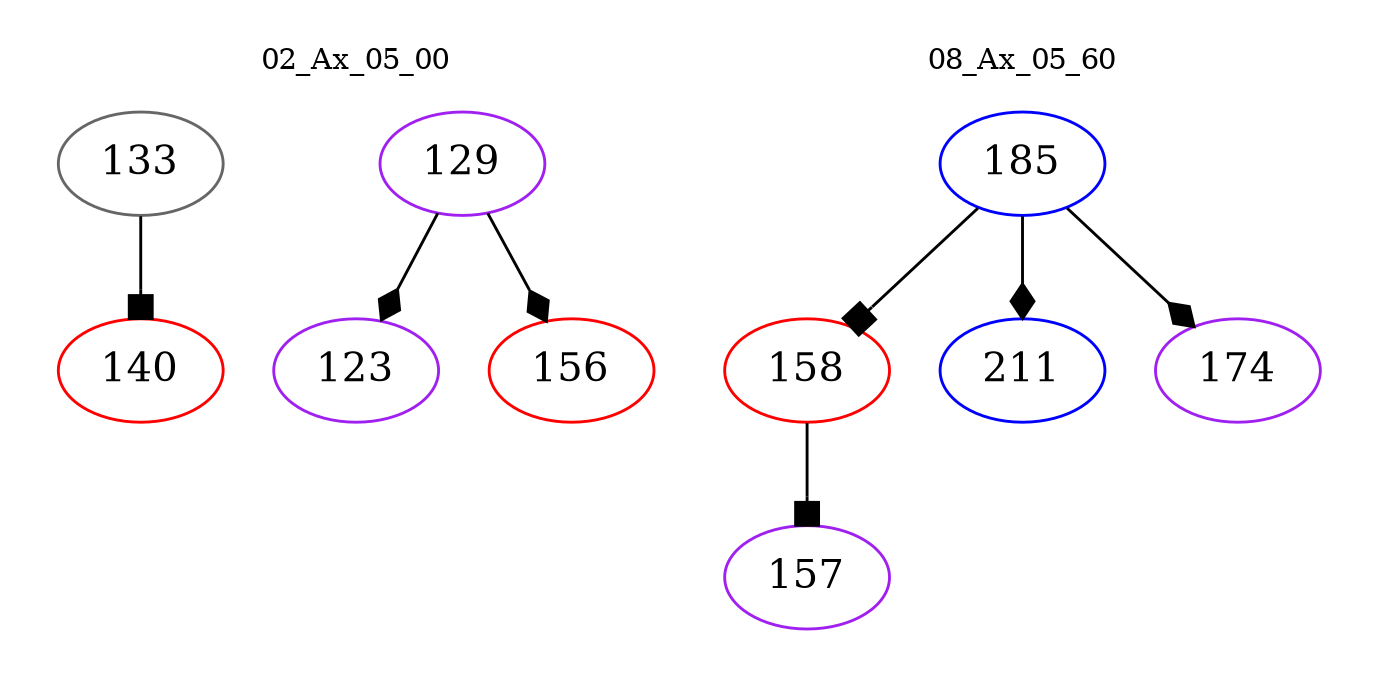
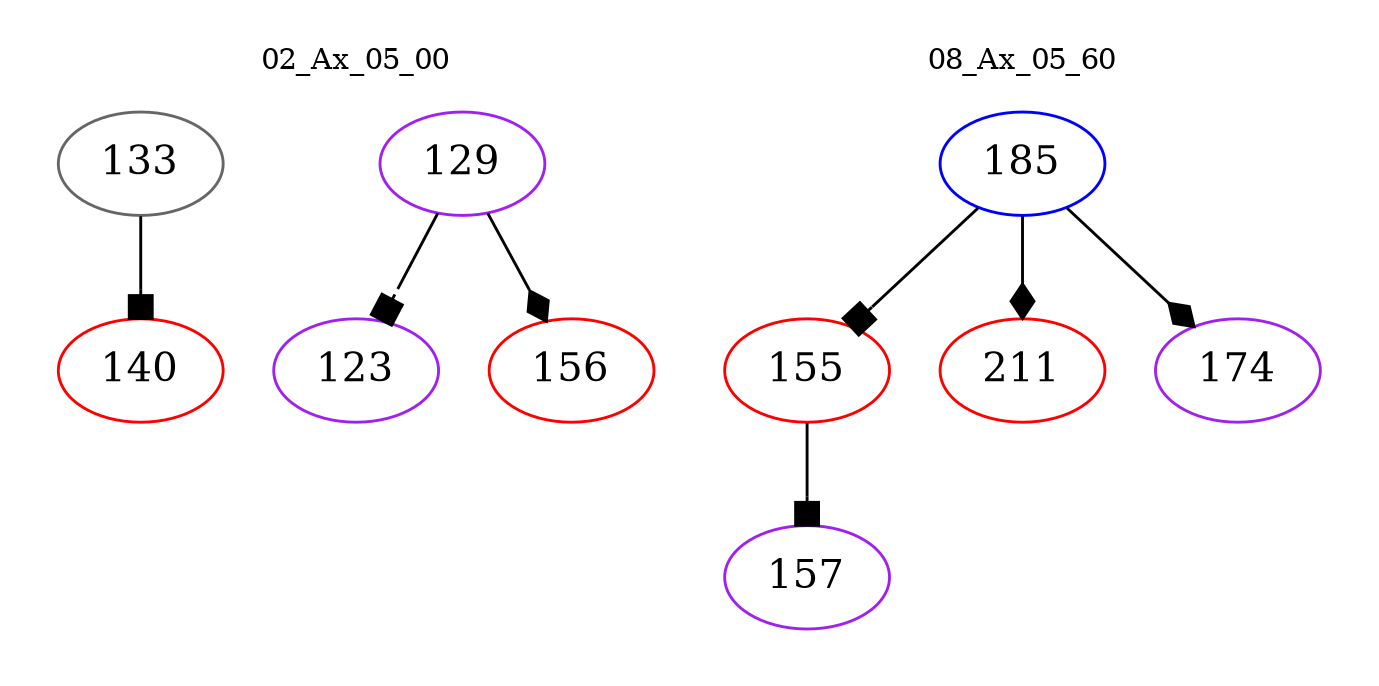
edge "129" -> "123": arrowhead diamond -> box
node "158": label "158" -> "155"
node "211": color blue -> red
